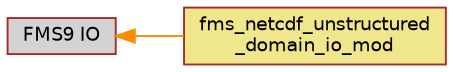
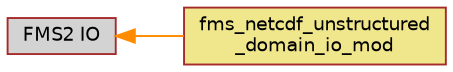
node "FMS9 IO": label "FMS9 IO" -> "FMS2 IO"
